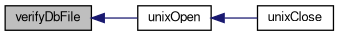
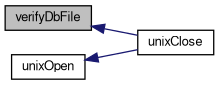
edge "unixOpen" -> "verifyDbFile": now "unixClose" -> "verifyDbFile"
